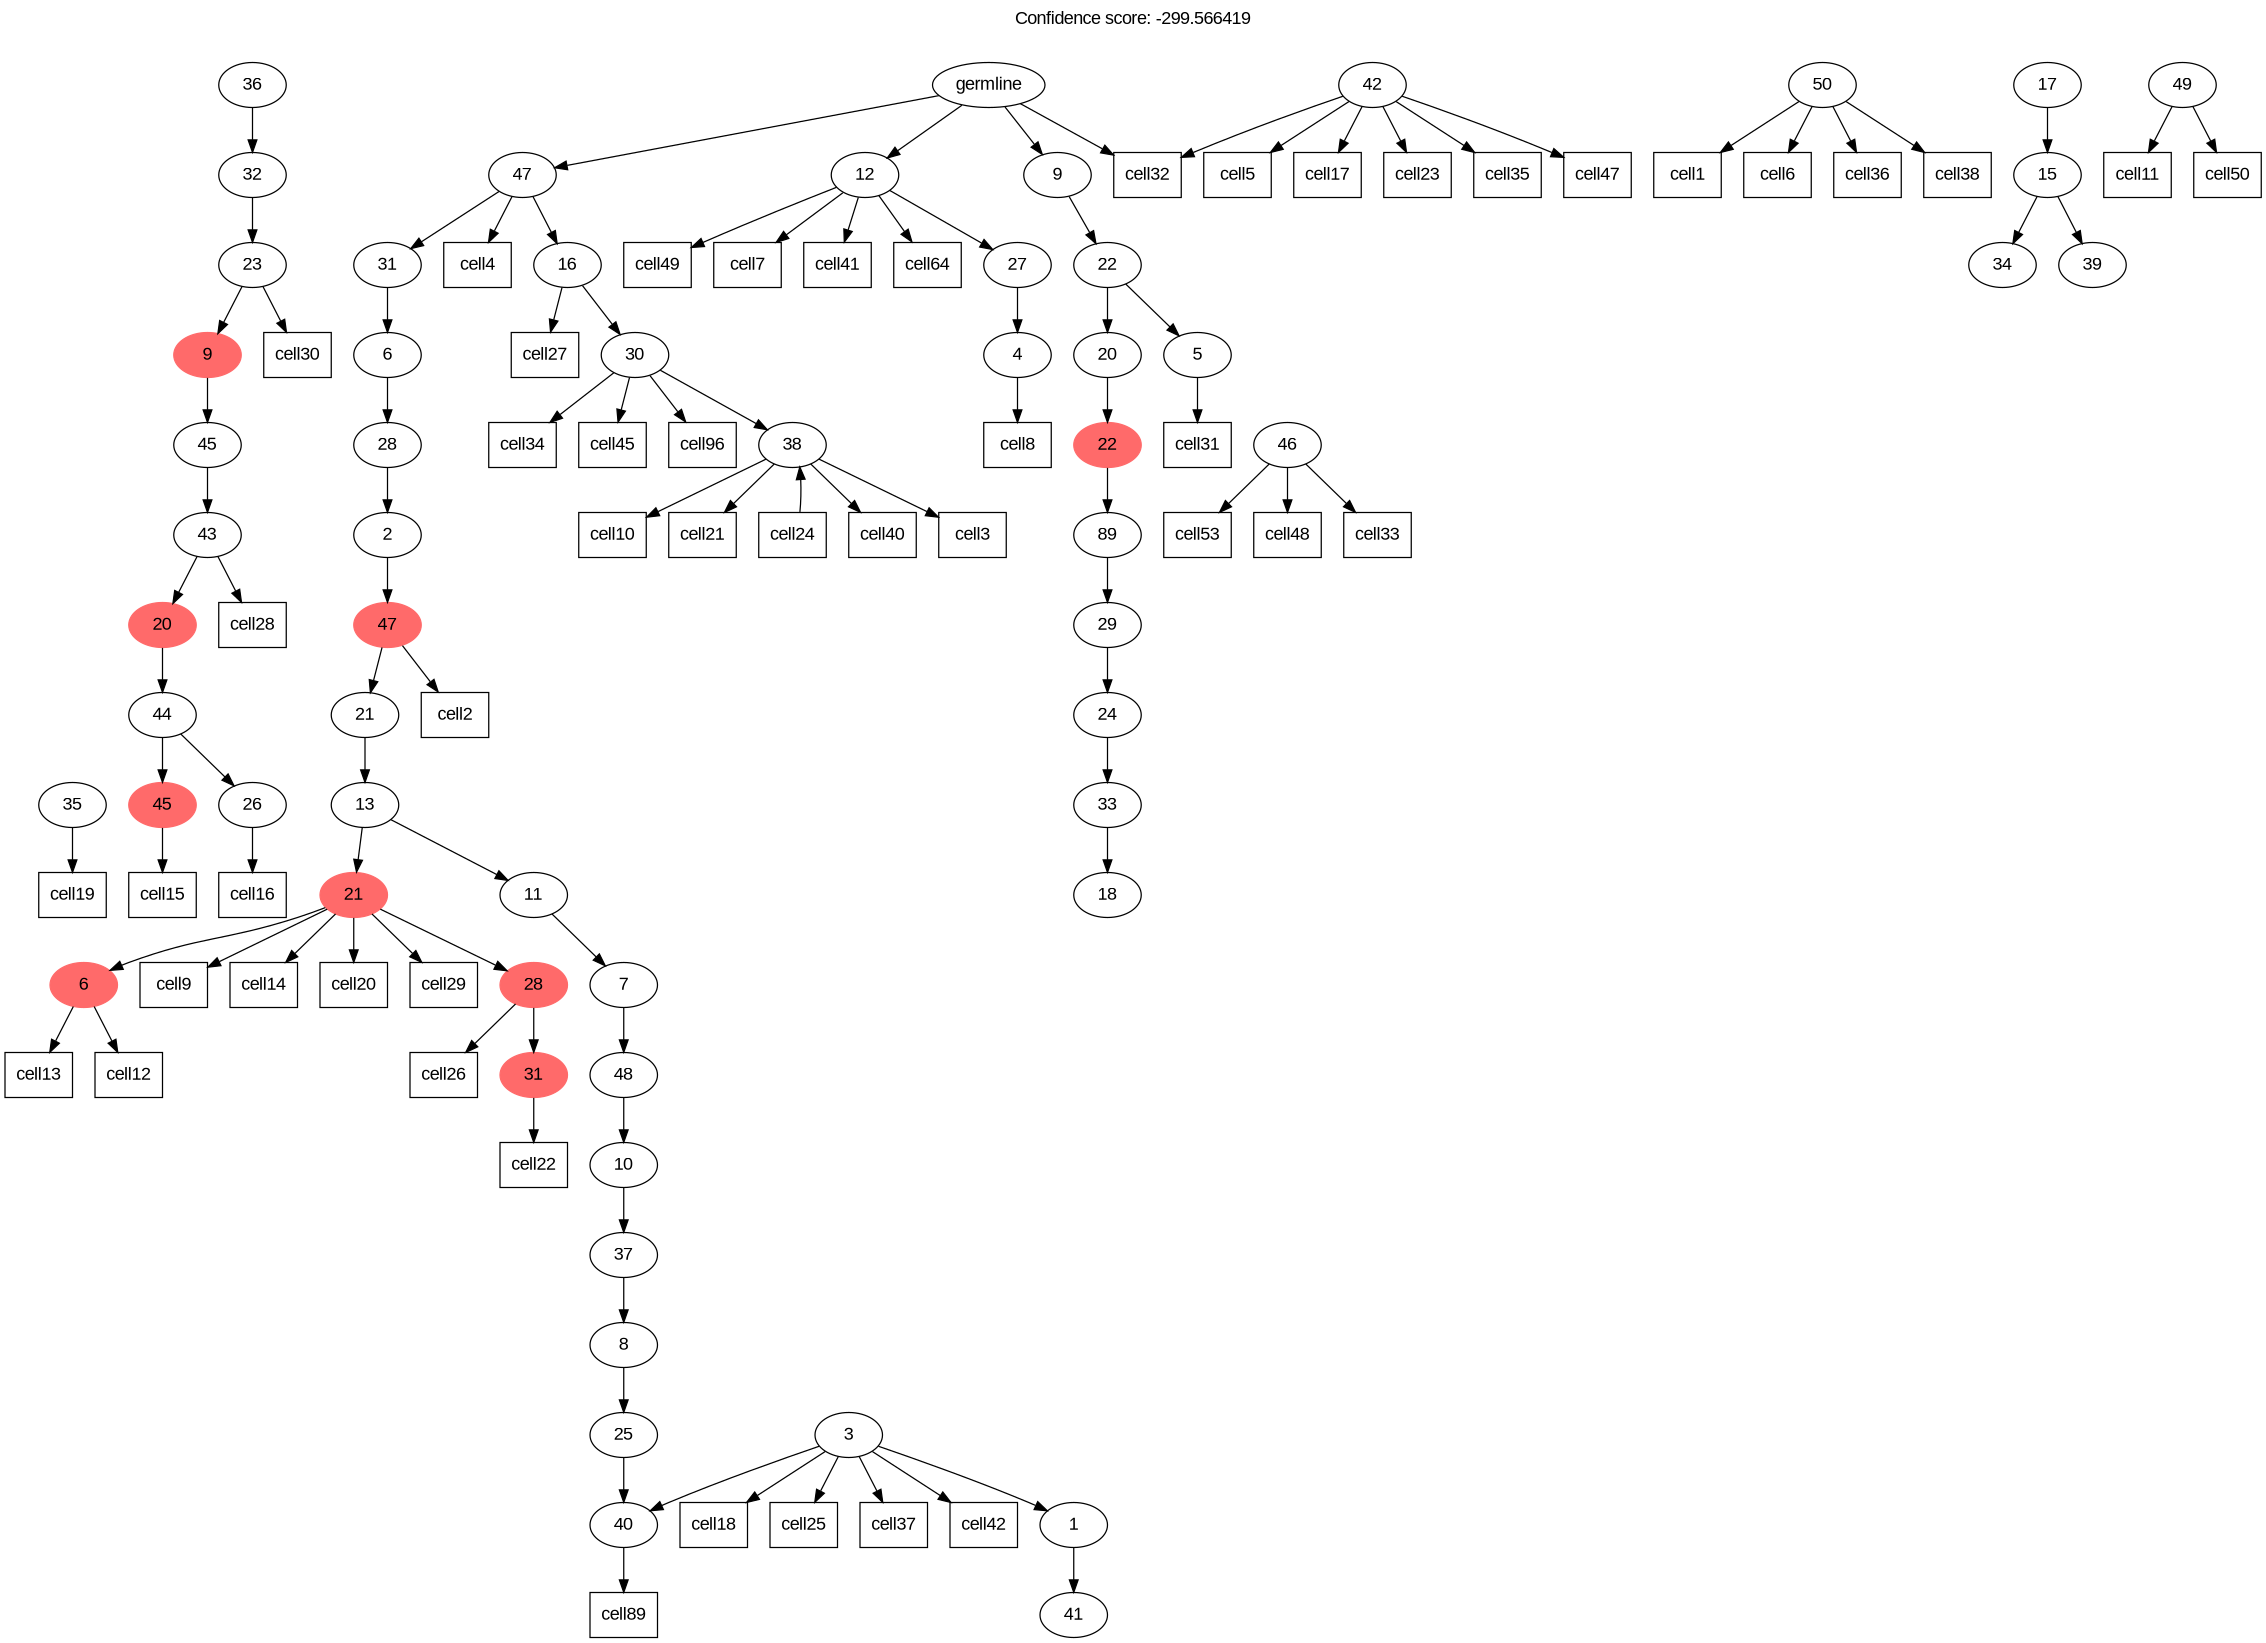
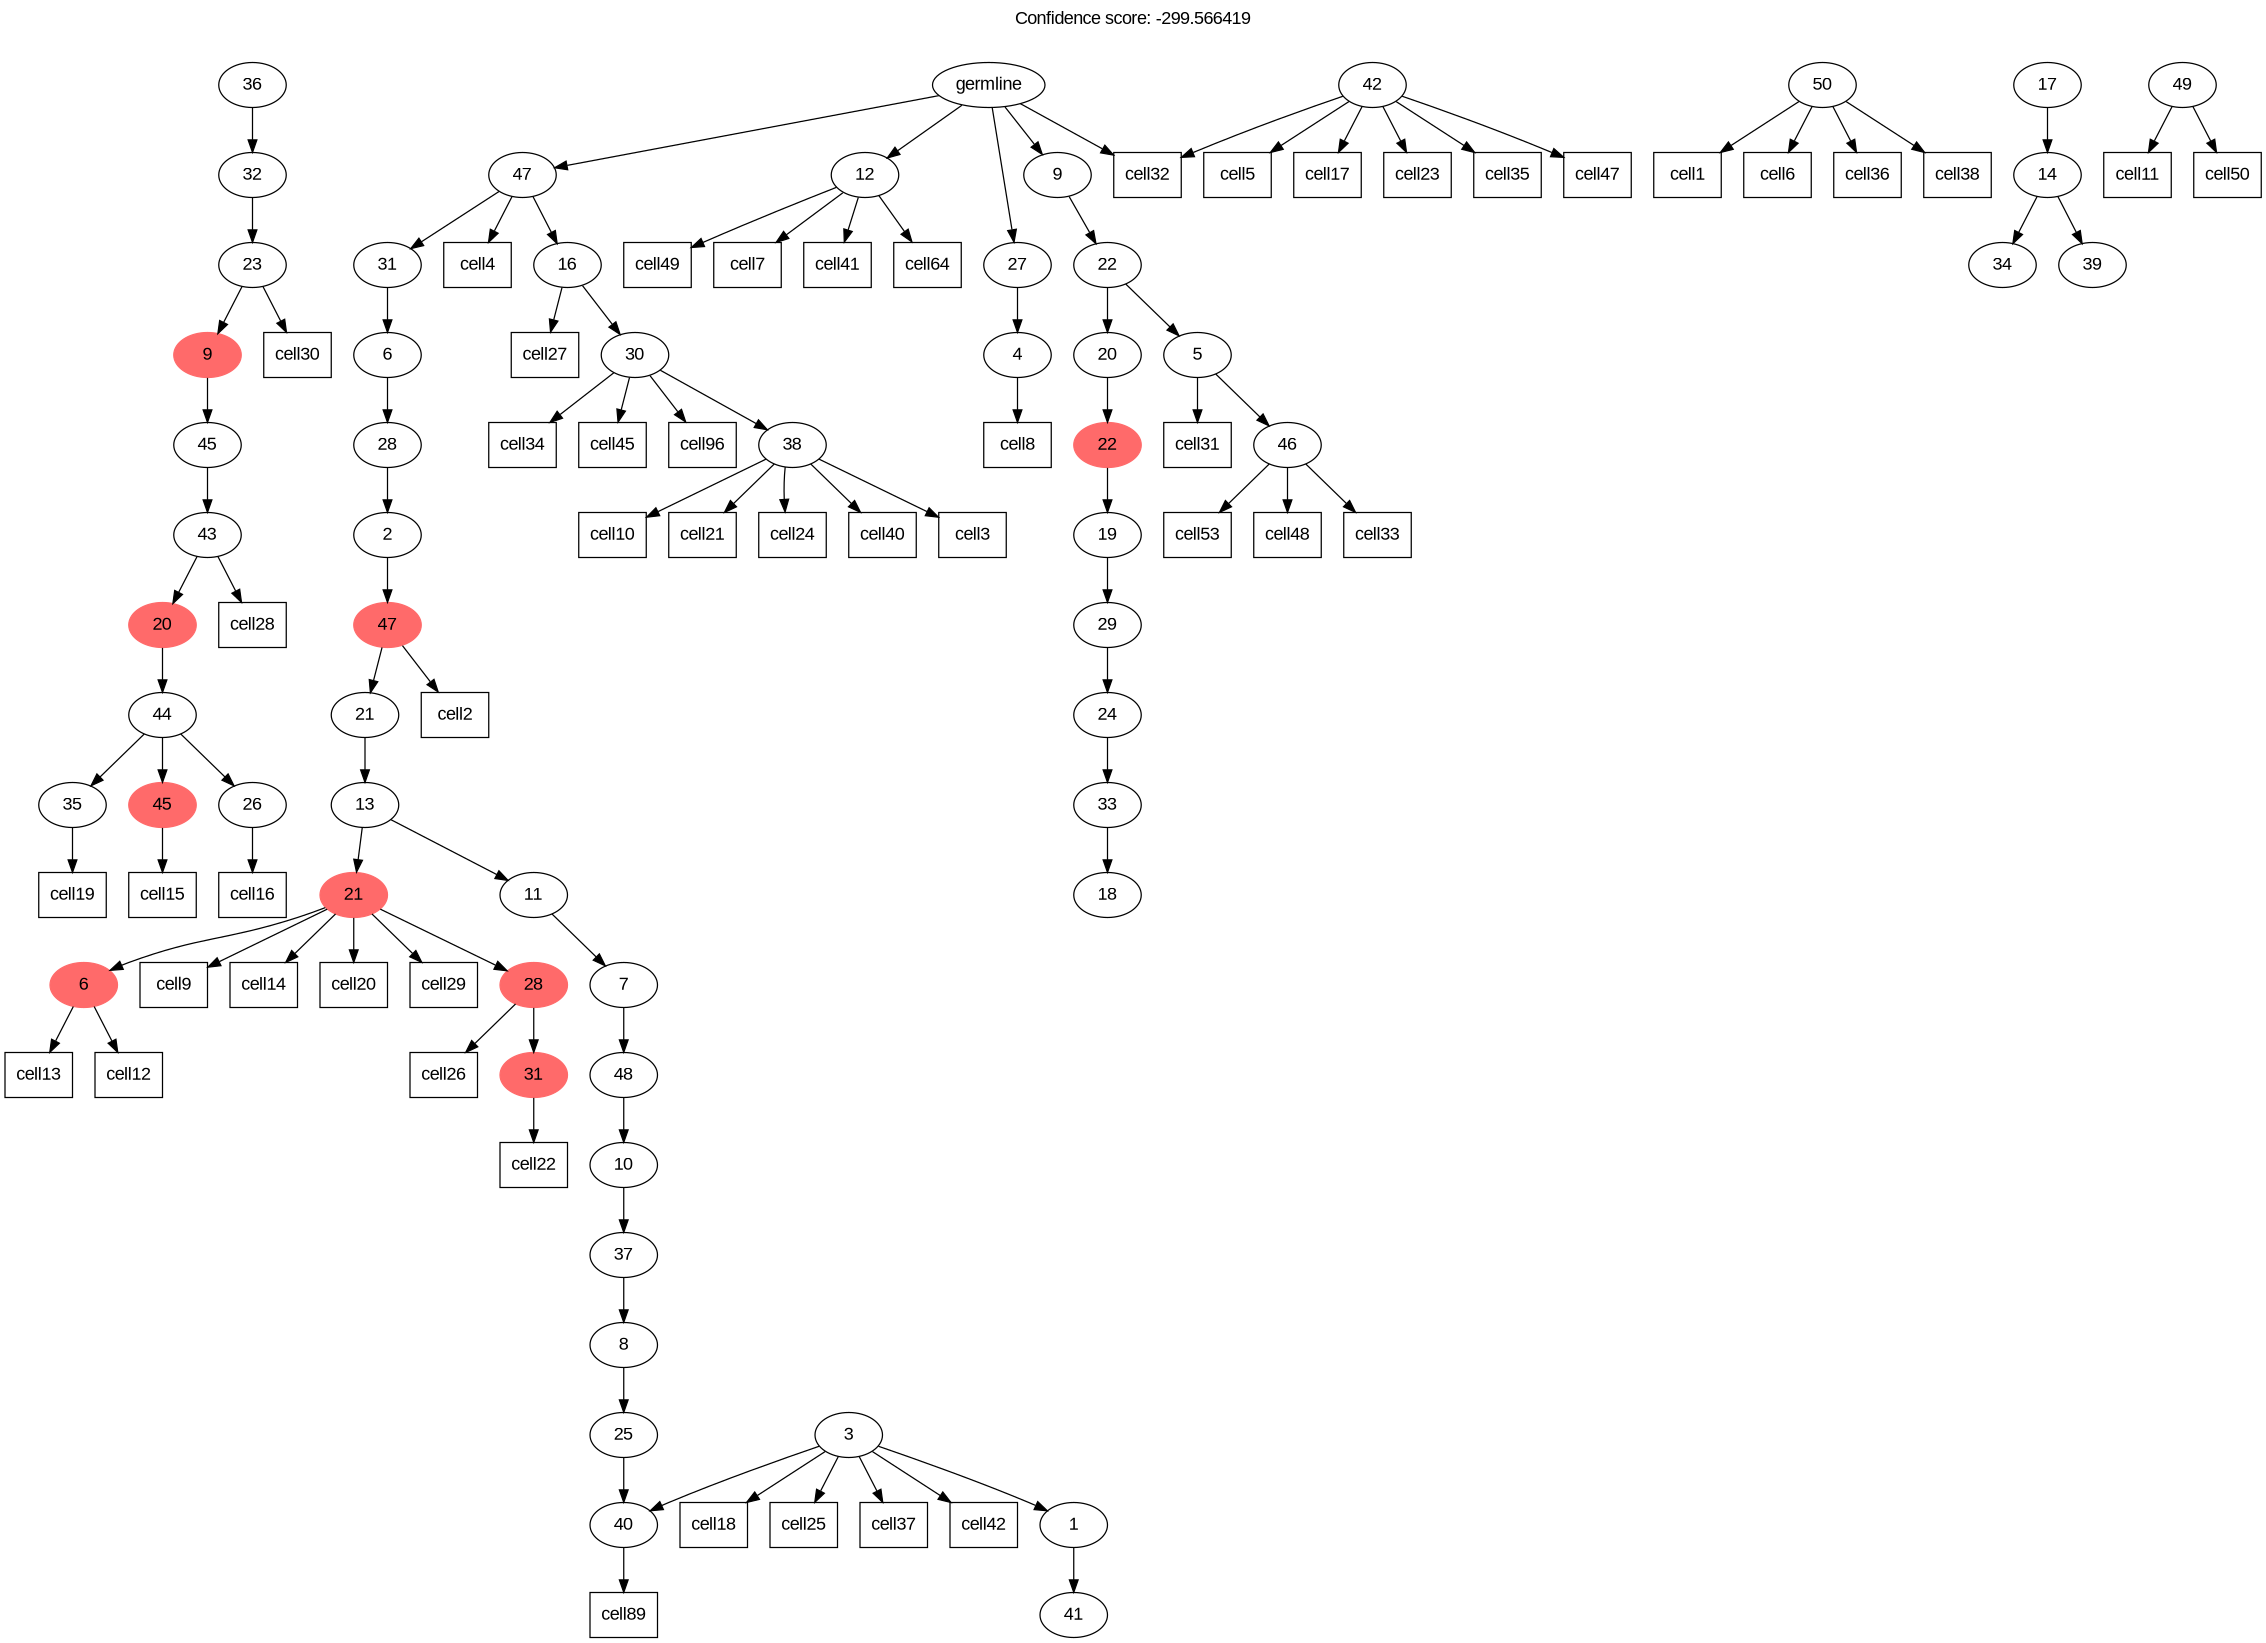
node "15": label "15" -> "14"
edge "12" -> "27": now "germline" -> "27"
edge "5" -> "46": added
edge "cell24" -> "38": reversed
node "89": label "89" -> "19"
edge "44" -> "35": added
